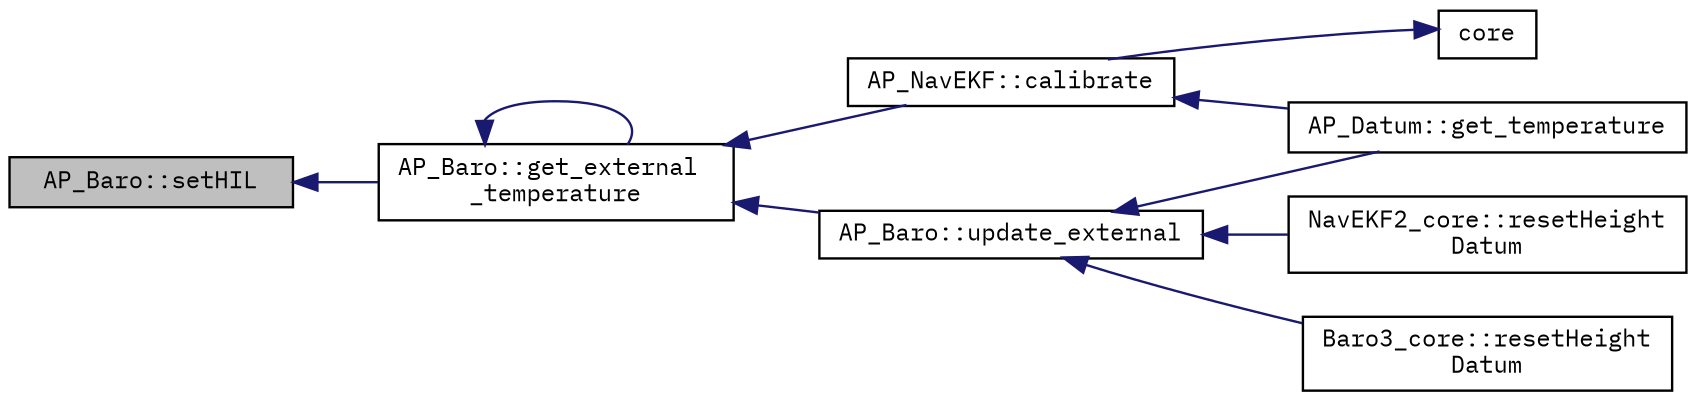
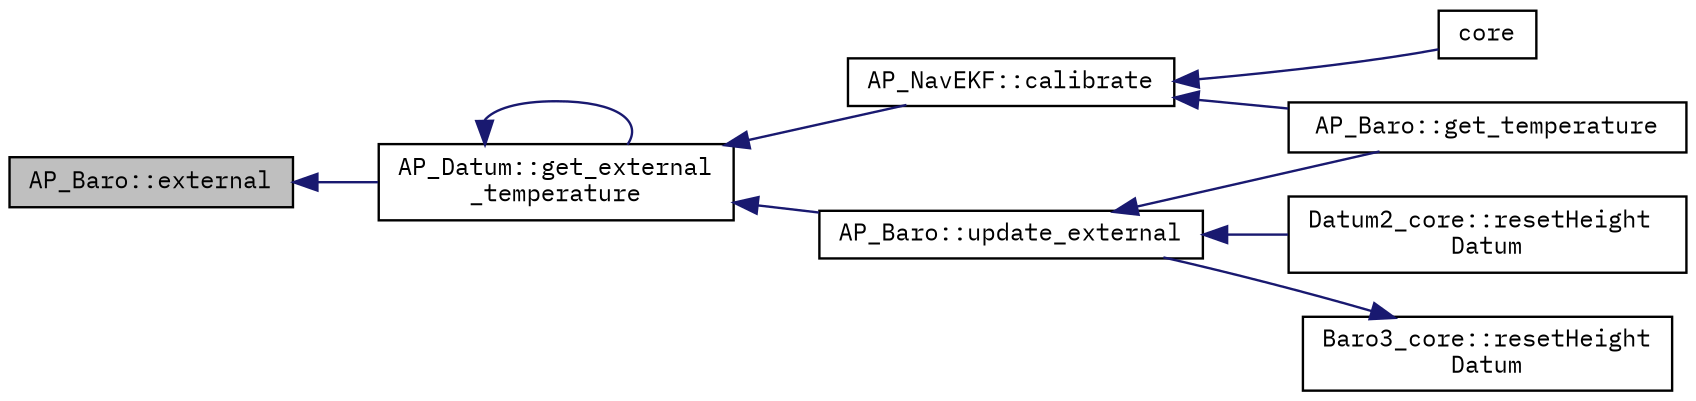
edge "AP_NavEKF::calibrate" -> "core": reversed
node "AP_Datum::get_temperature": label "AP_Datum::get_temperature" -> "AP_Baro::get_temperature"
node "AP_Baro::setHIL": label "AP_Baro::setHIL" -> "AP_Baro::external"
node "AP_Baro::get_external _temperature": label "AP_Baro::get_external _temperature" -> "AP_Datum::get_external _temperature"
node "NavEKF2_core::resetHeight Datum": label "NavEKF2_core::resetHeight Datum" -> "Datum2_core::resetHeight Datum"
edge "Baro3_core::resetHeight Datum" -> "AP_Baro::update_external": reversed
